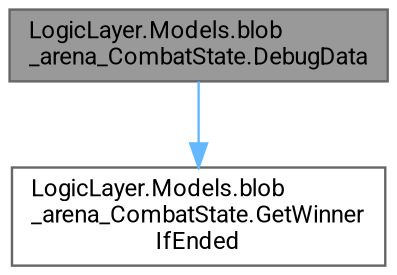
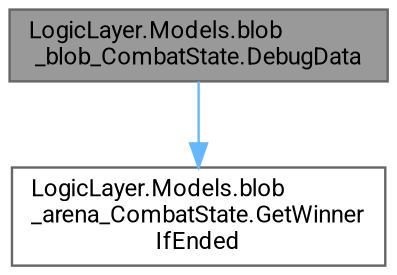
node "LogicLayer.Models.blob _arena_CombatState.DebugData": label "LogicLayer.Models.blob _arena_CombatState.DebugData" -> "LogicLayer.Models.blob _blob_CombatState.DebugData"
